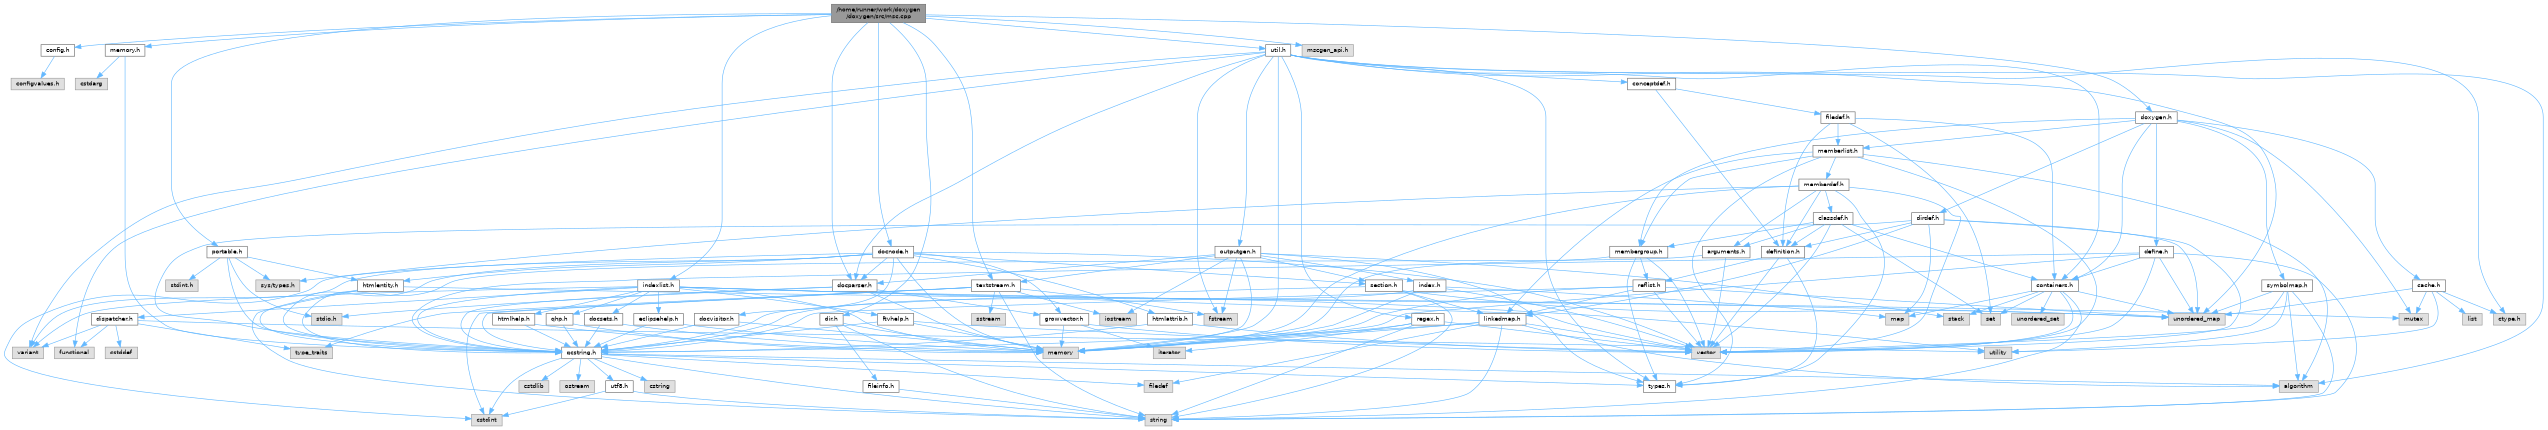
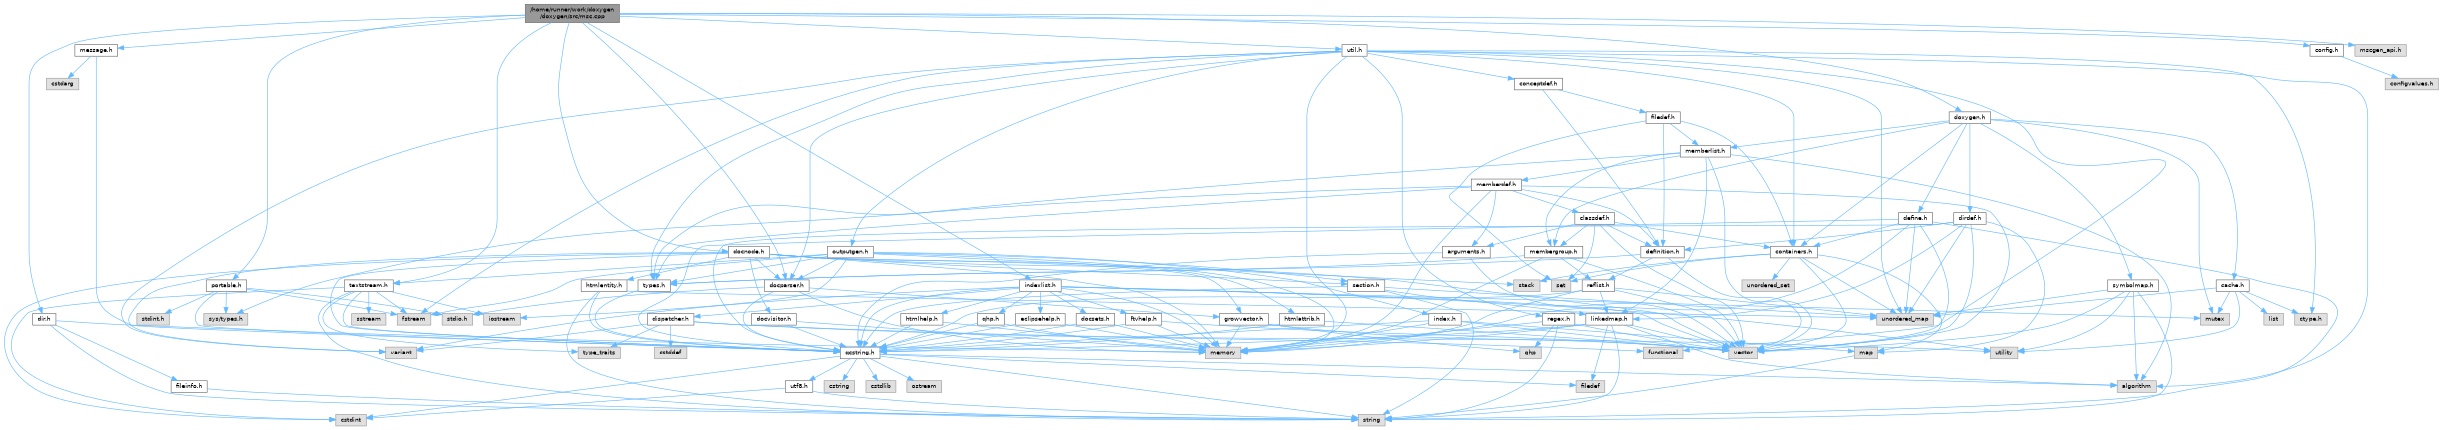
node "memory.h": label "memory.h" -> "message.h"
edge "portable.h" -> "htmlentity.h": now "portable.h" -> "fstream"
node "iterator": label "iterator" -> "qhp"
edge "qcstring.h" -> "types.h": reversed
edge "containers.h" -> "string": now "map" -> "string"
